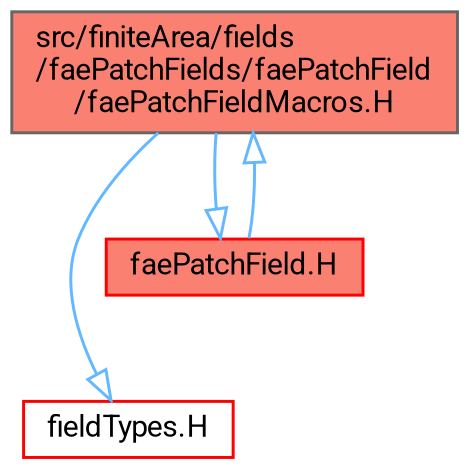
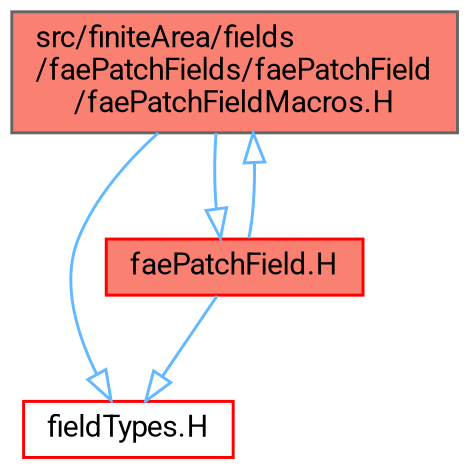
edge "faePatchField.H" -> "fieldTypes.H": added
